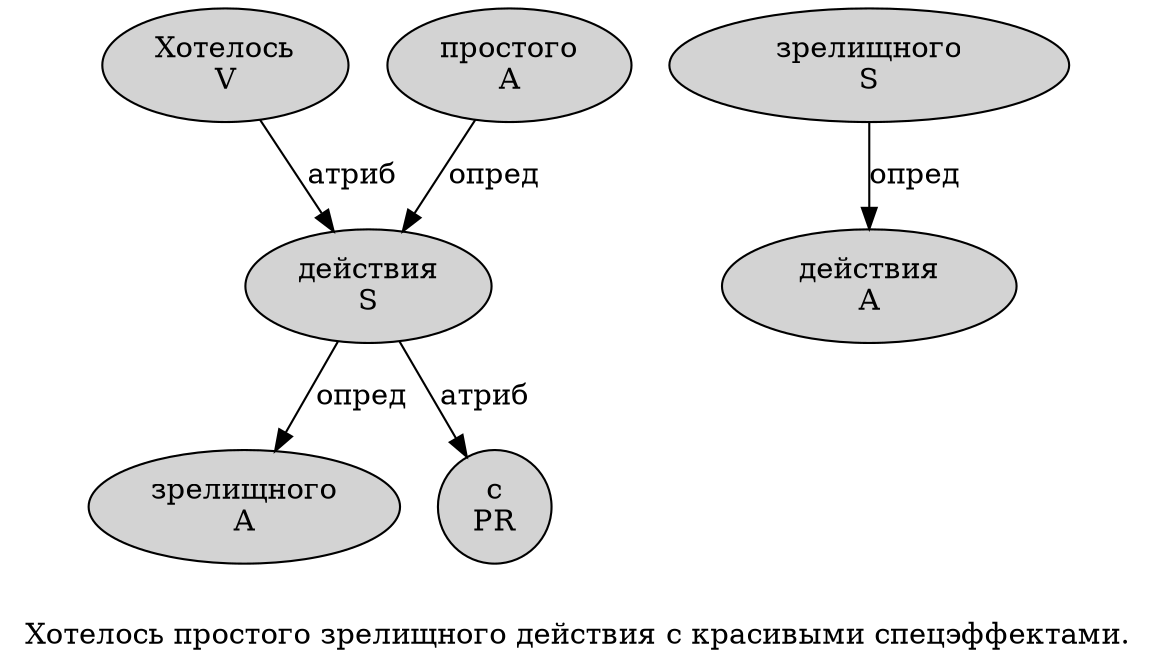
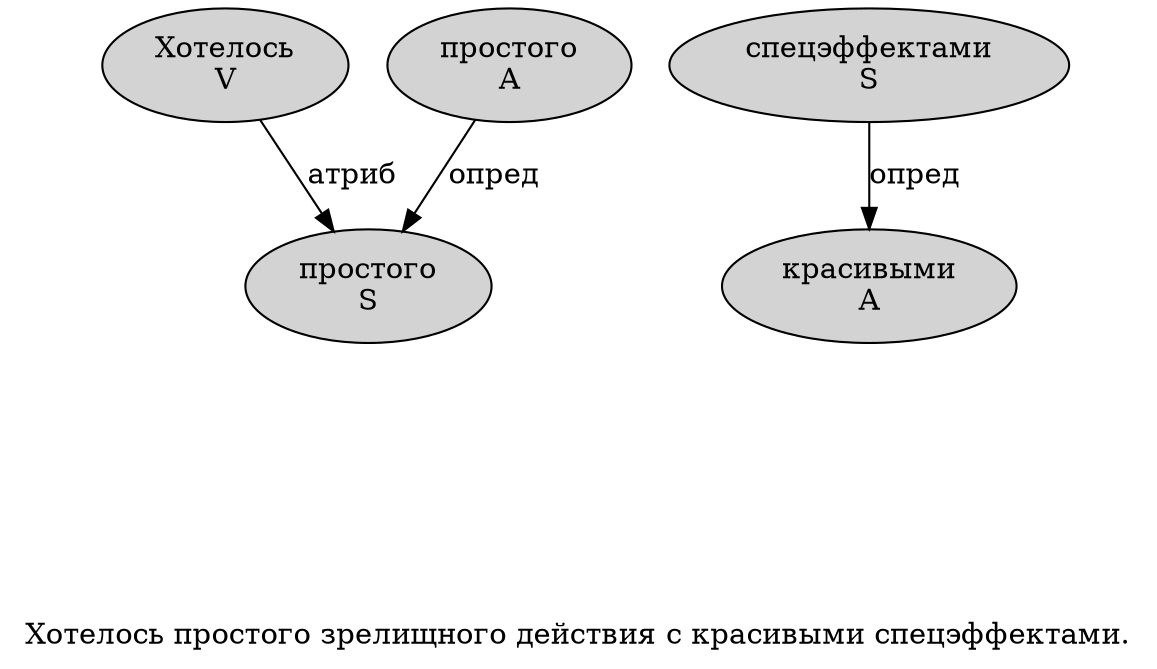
node "зрелищного S": label "зрелищного S" -> "спецэффектами S"
node "действия S": label "действия S" -> "простого S"
node "действия A": label "действия A" -> "красивыми A"
node "зрелищного A": removed
node "с PR": removed
